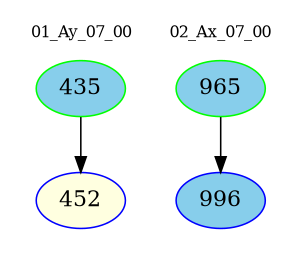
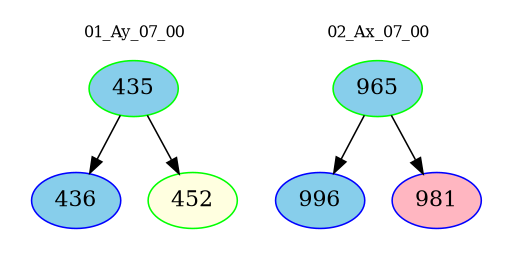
node "436": added
node "452": color blue -> green
node "981": added
